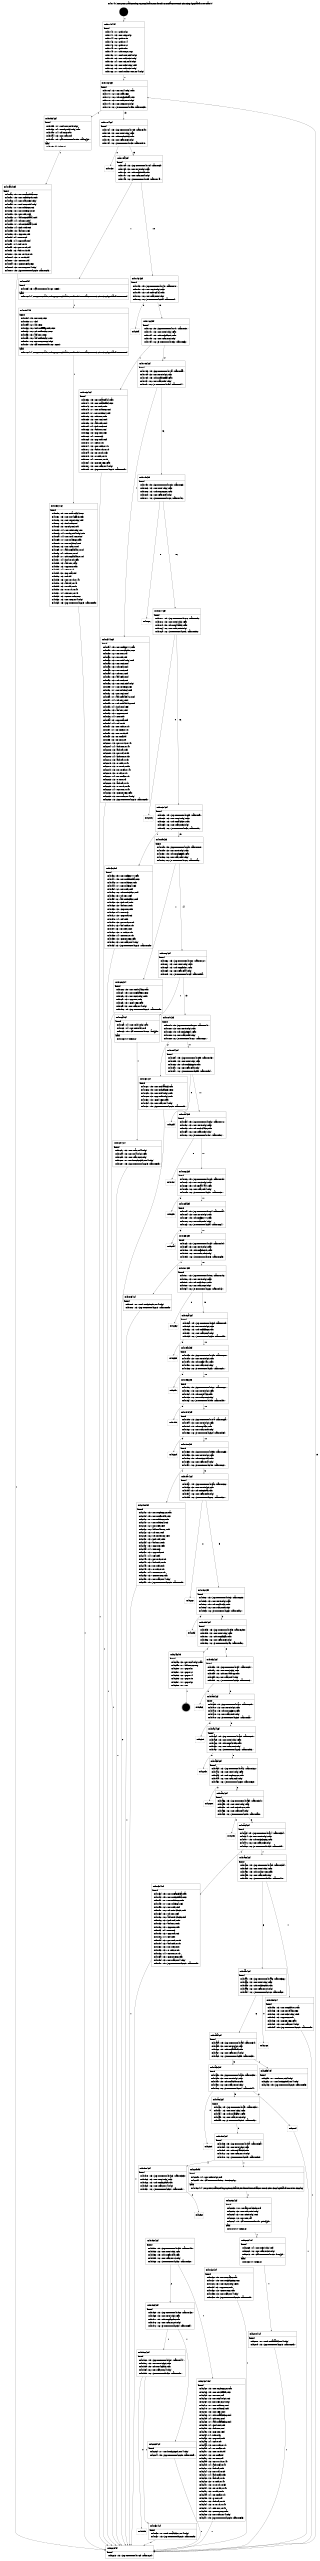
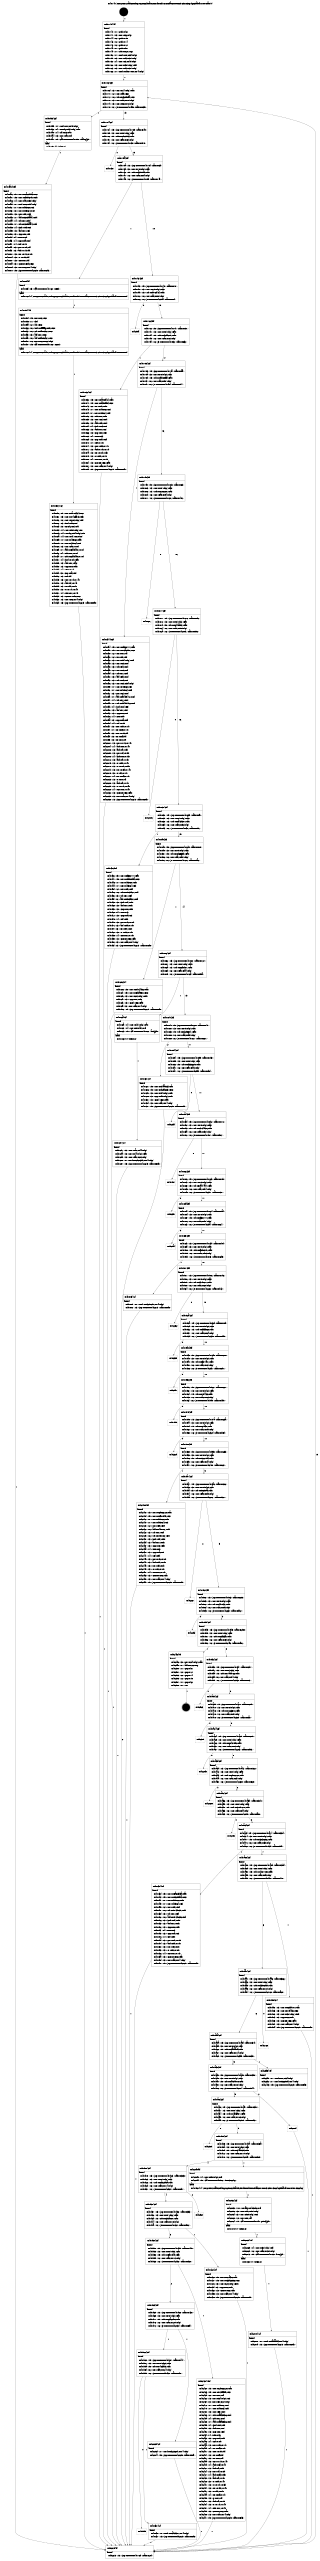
edge "0x401ad3 [25]" -> "0x402509": now "0x401aec [25]" -> "0x402509"
node "0x401b37 [25]": added
